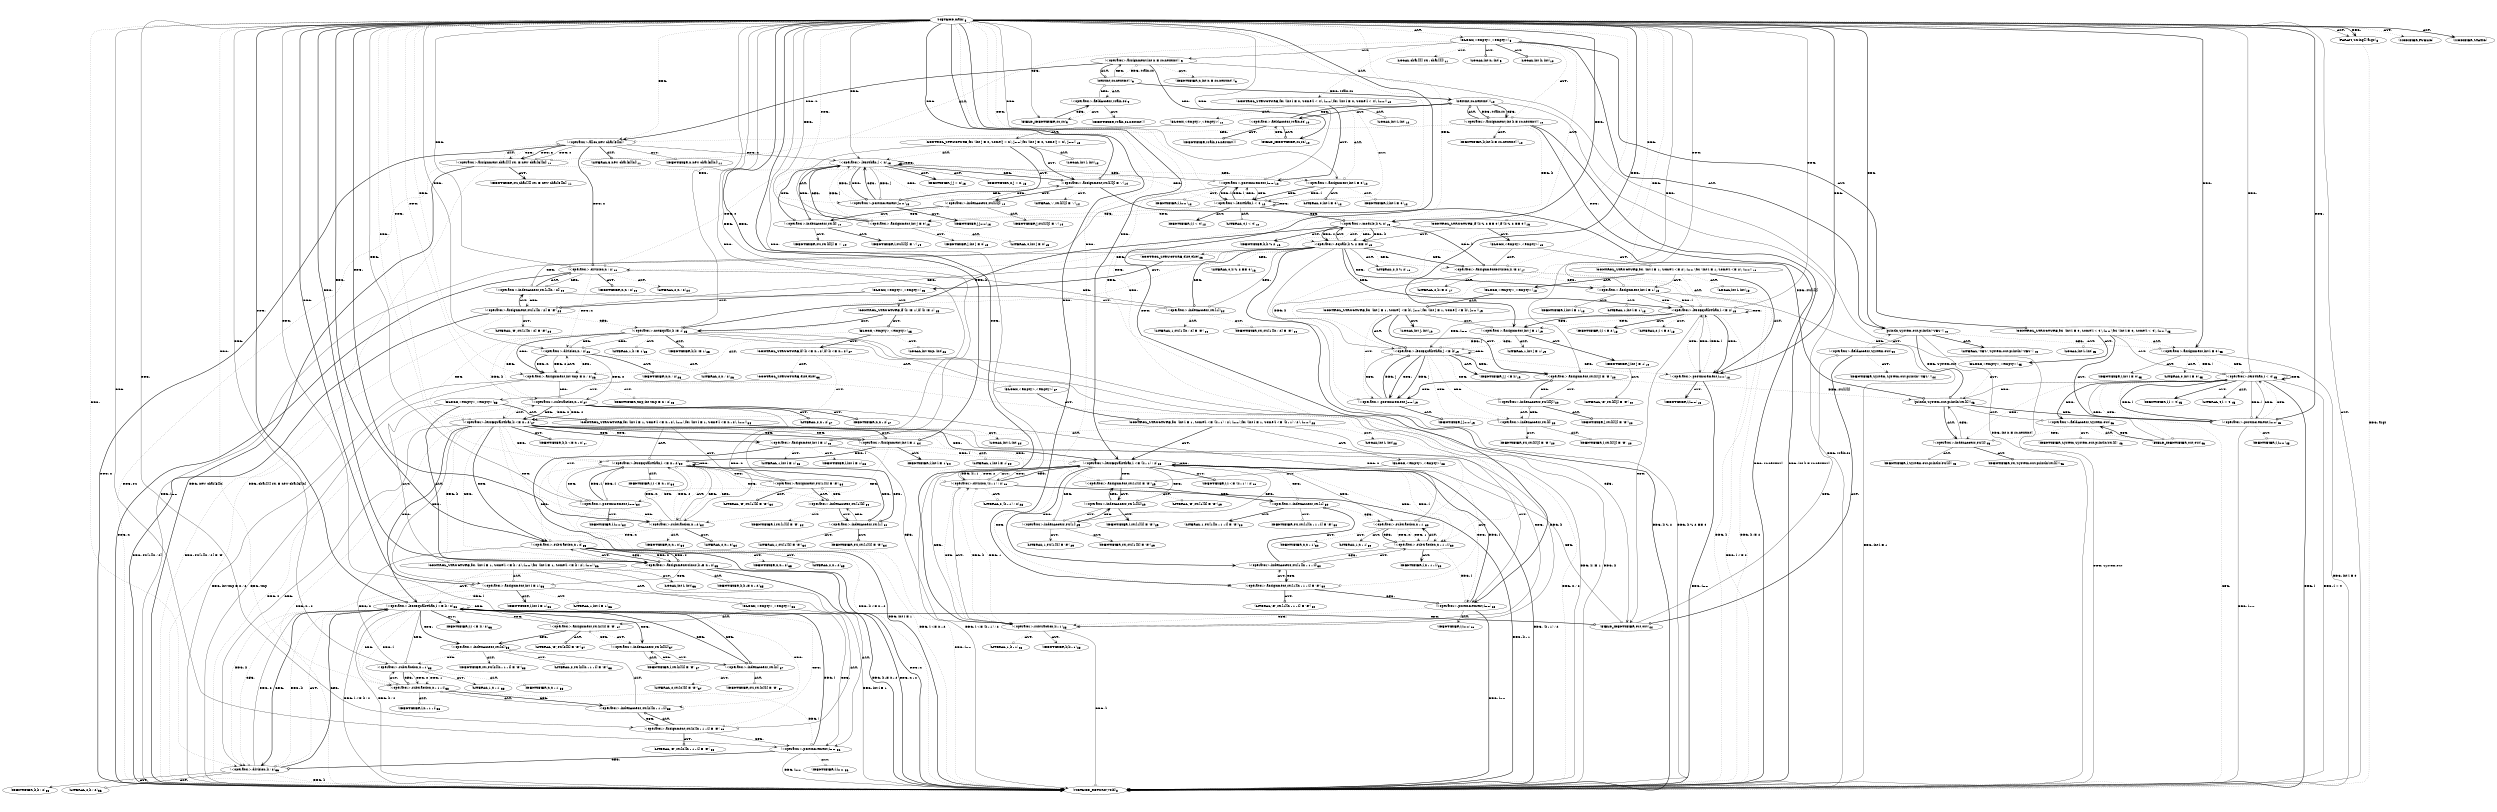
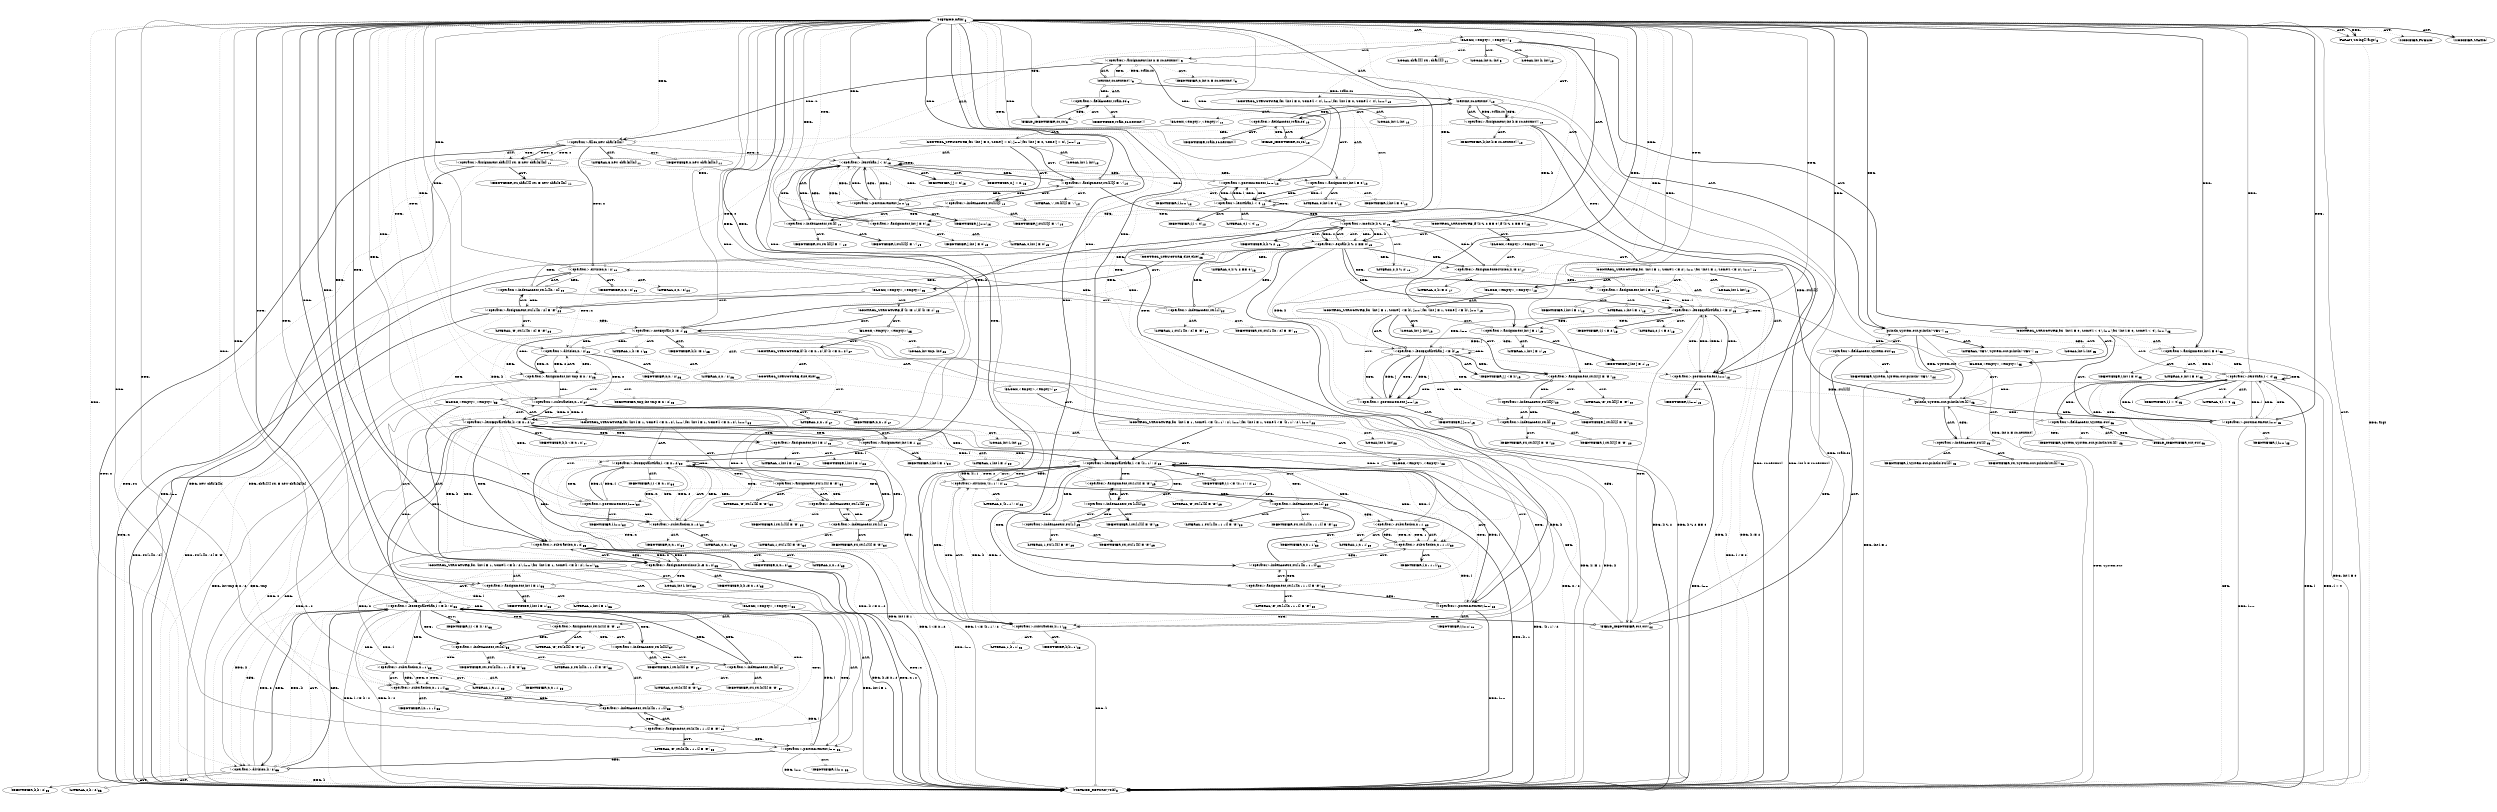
edge "(METHOD,main)" -> "(<operator>.modulo,k % 2)": label "DDG: " -> "AST: "
edge "(<operator>.equals,k % 2 == 0)" -> "(LITERAL,2,k % 2)": now "(<operator>.modulo,k % 2)" -> "(LITERAL,2,k % 2)"
edge "(IDENTIFIER,j,int j = 1)" -> "(LITERAL,'#',str[i][j] = '#')": now "(<operator>.assignment,str[i][j] = '#')" -> "(LITERAL,'#',str[i][j] = '#')"
